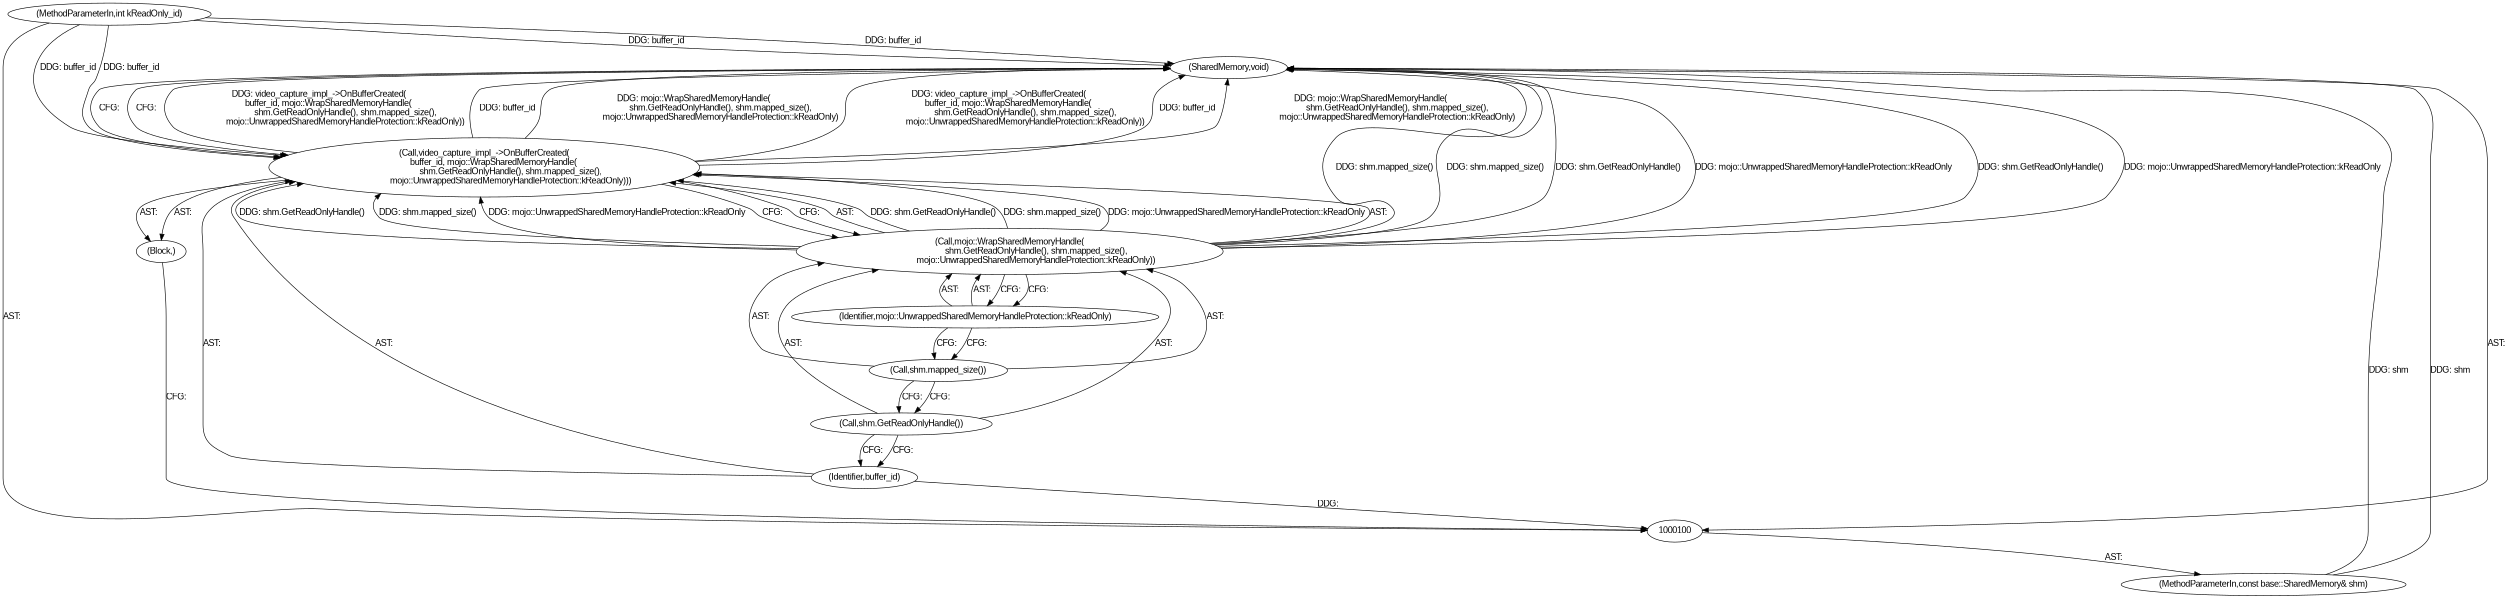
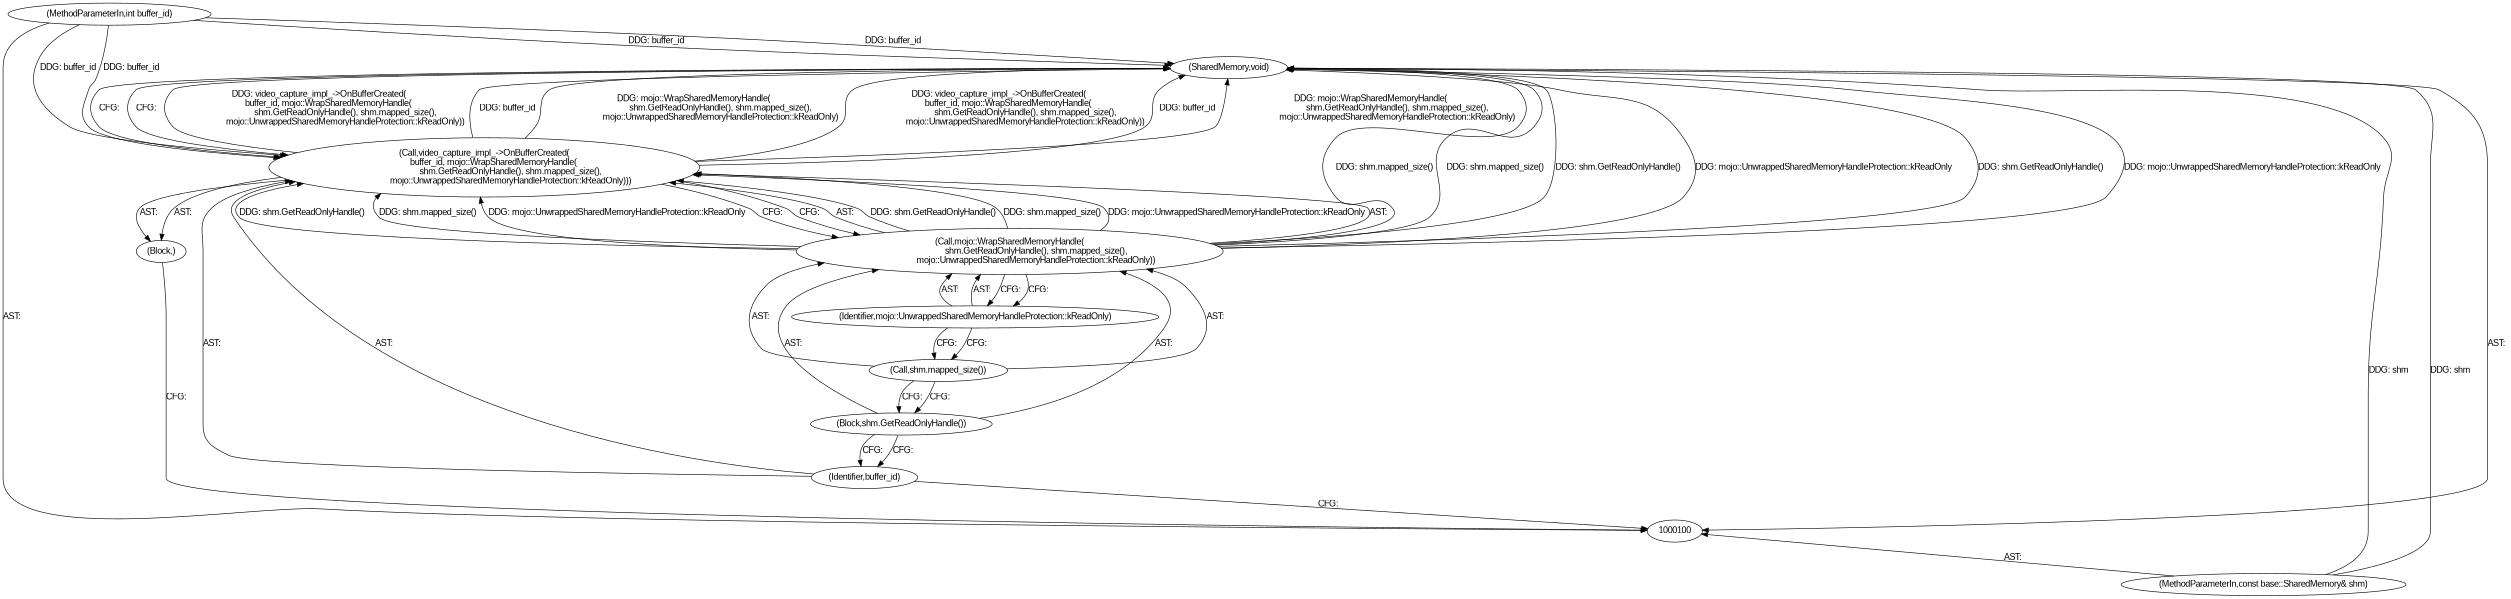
node "(MethodParameterIn,int kReadOnly_id)": label "(MethodParameterIn,int kReadOnly_id)" -> "(MethodParameterIn,int buffer_id)"
node "(Call,shm.GetReadOnlyHandle())": label "(Call,shm.GetReadOnlyHandle())" -> "(Block,shm.GetReadOnlyHandle())"
edge "(Identifier,buffer_id)" -> "1000100": label "DDG: " -> "CFG: "
edge "1000100" -> "(MethodParameterIn,const base::SharedMemory& shm)": reversed
